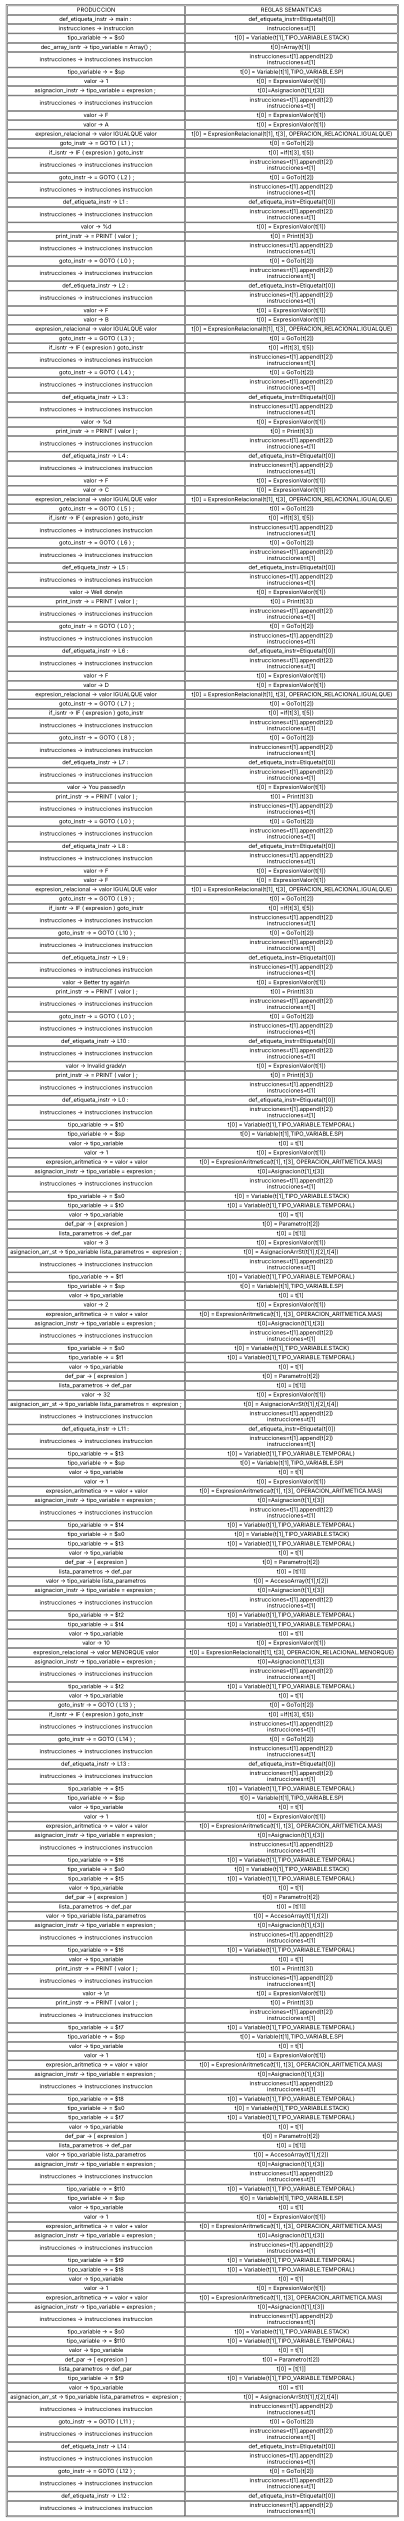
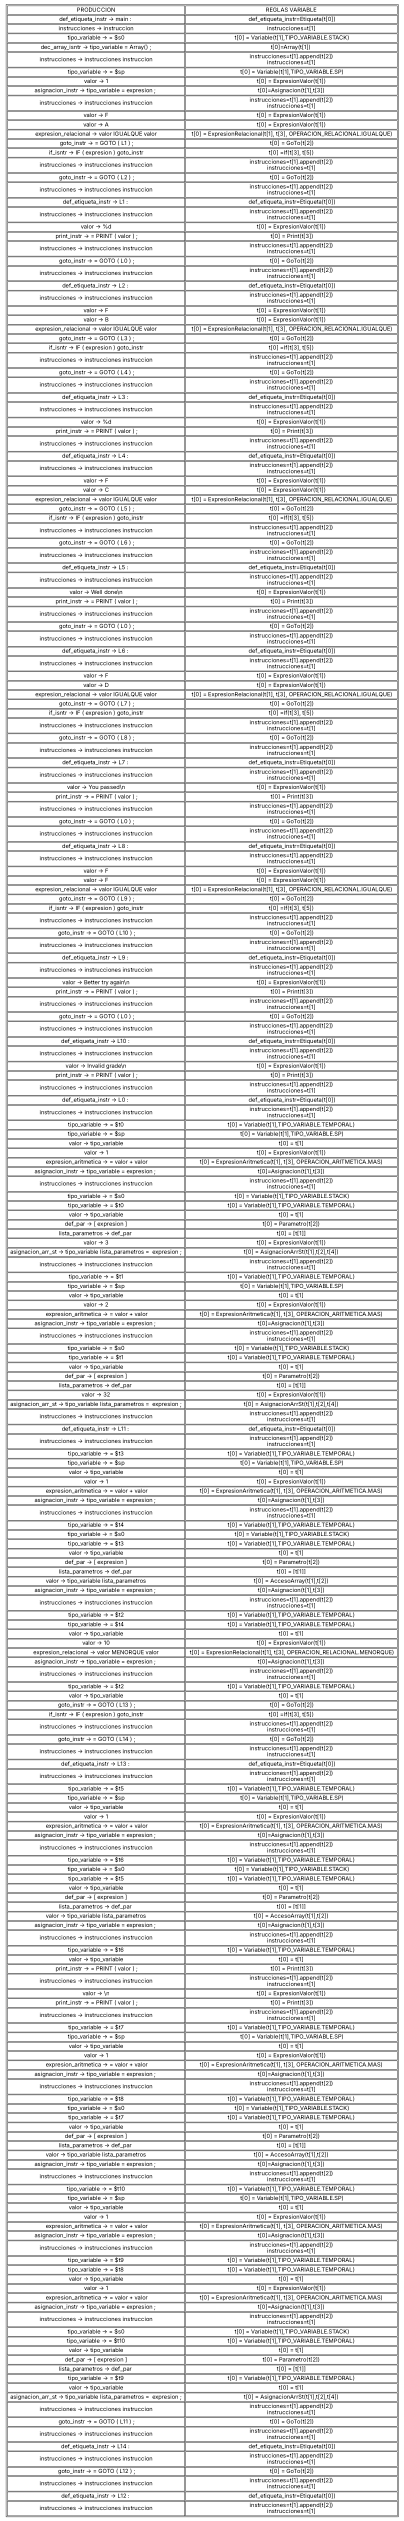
node "PRODUCCION": text "REGLAS SEMANTICAS" -> "REGLAS VARIABLE"
